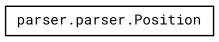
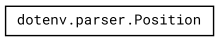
node "parser.parser.Position": label "parser.parser.Position" -> "dotenv.parser.Position"
